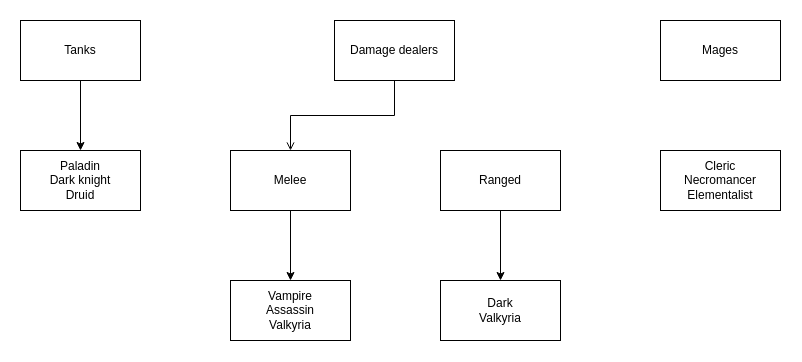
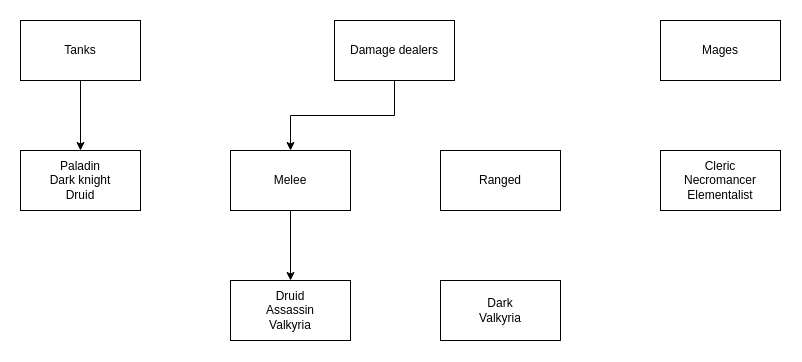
edge "Damage dealers" -> "Melee": arrowhead open -> classic
edge "Ranged" -> "Dark Valkyria": removed
node "Vampire Assassin Valkyria": label "Vampire Assassin Valkyria" -> "Druid Assassin Valkyria"
